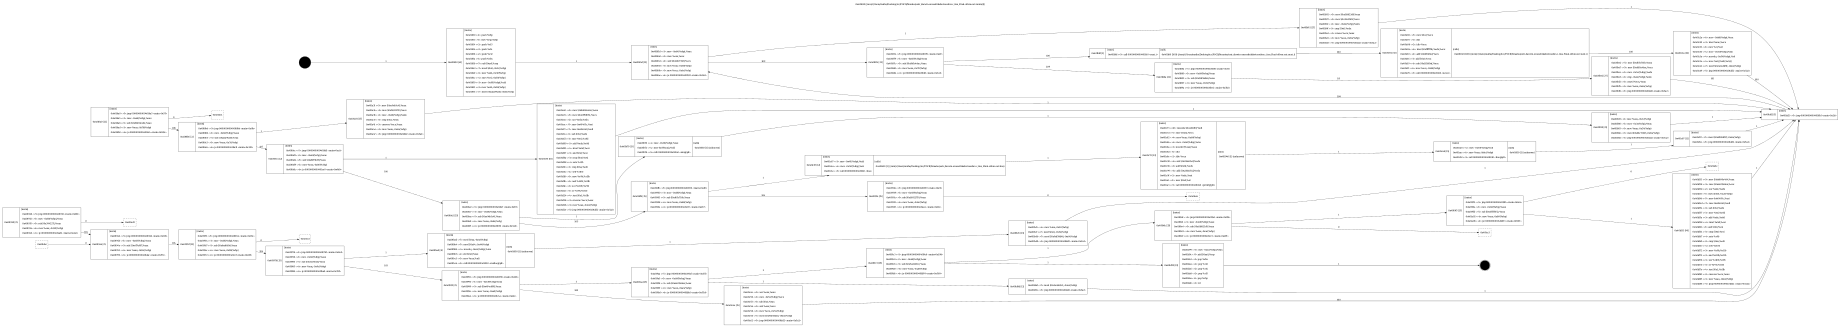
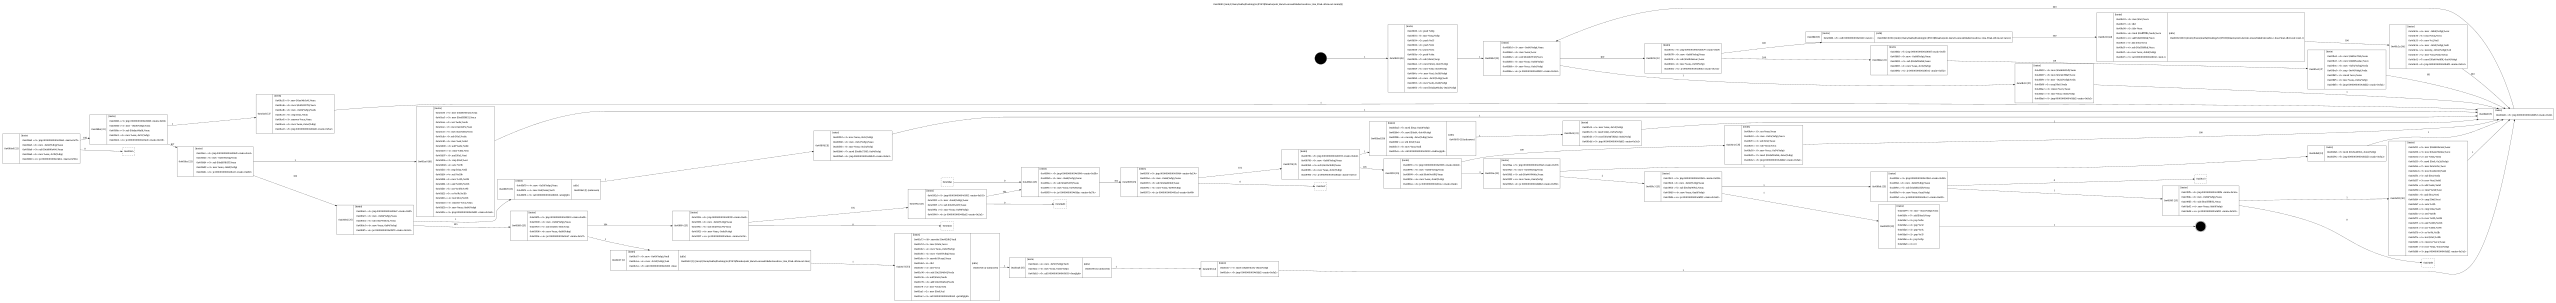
edge "0x401914 [25]" -> "0x40192d [25]": added, label "104"
